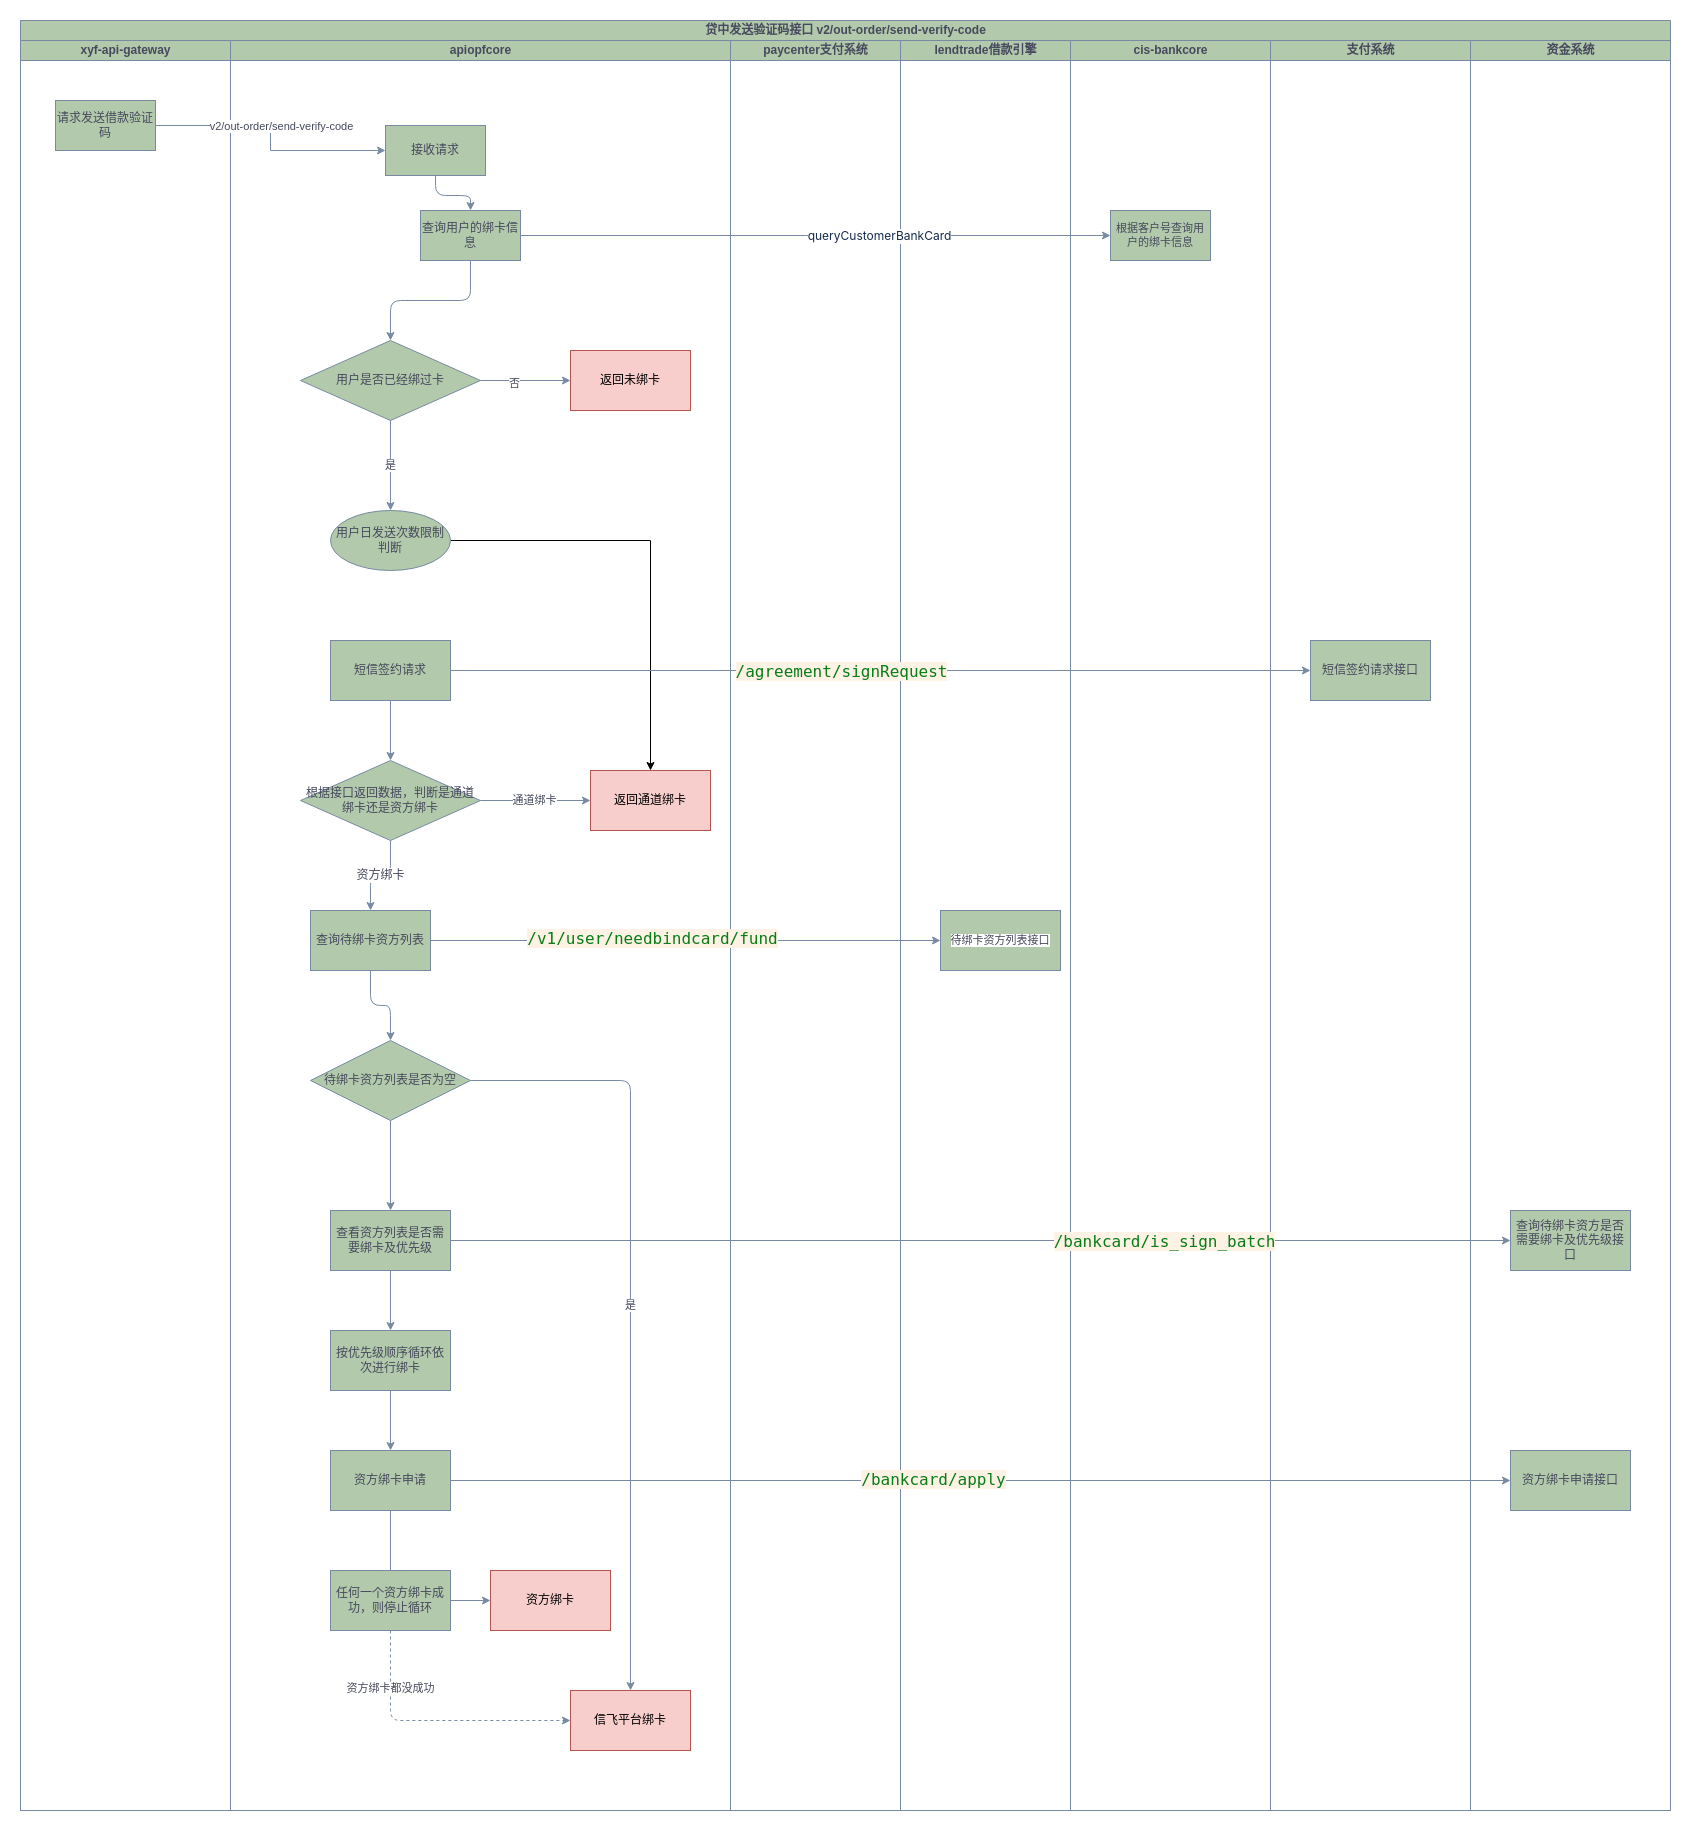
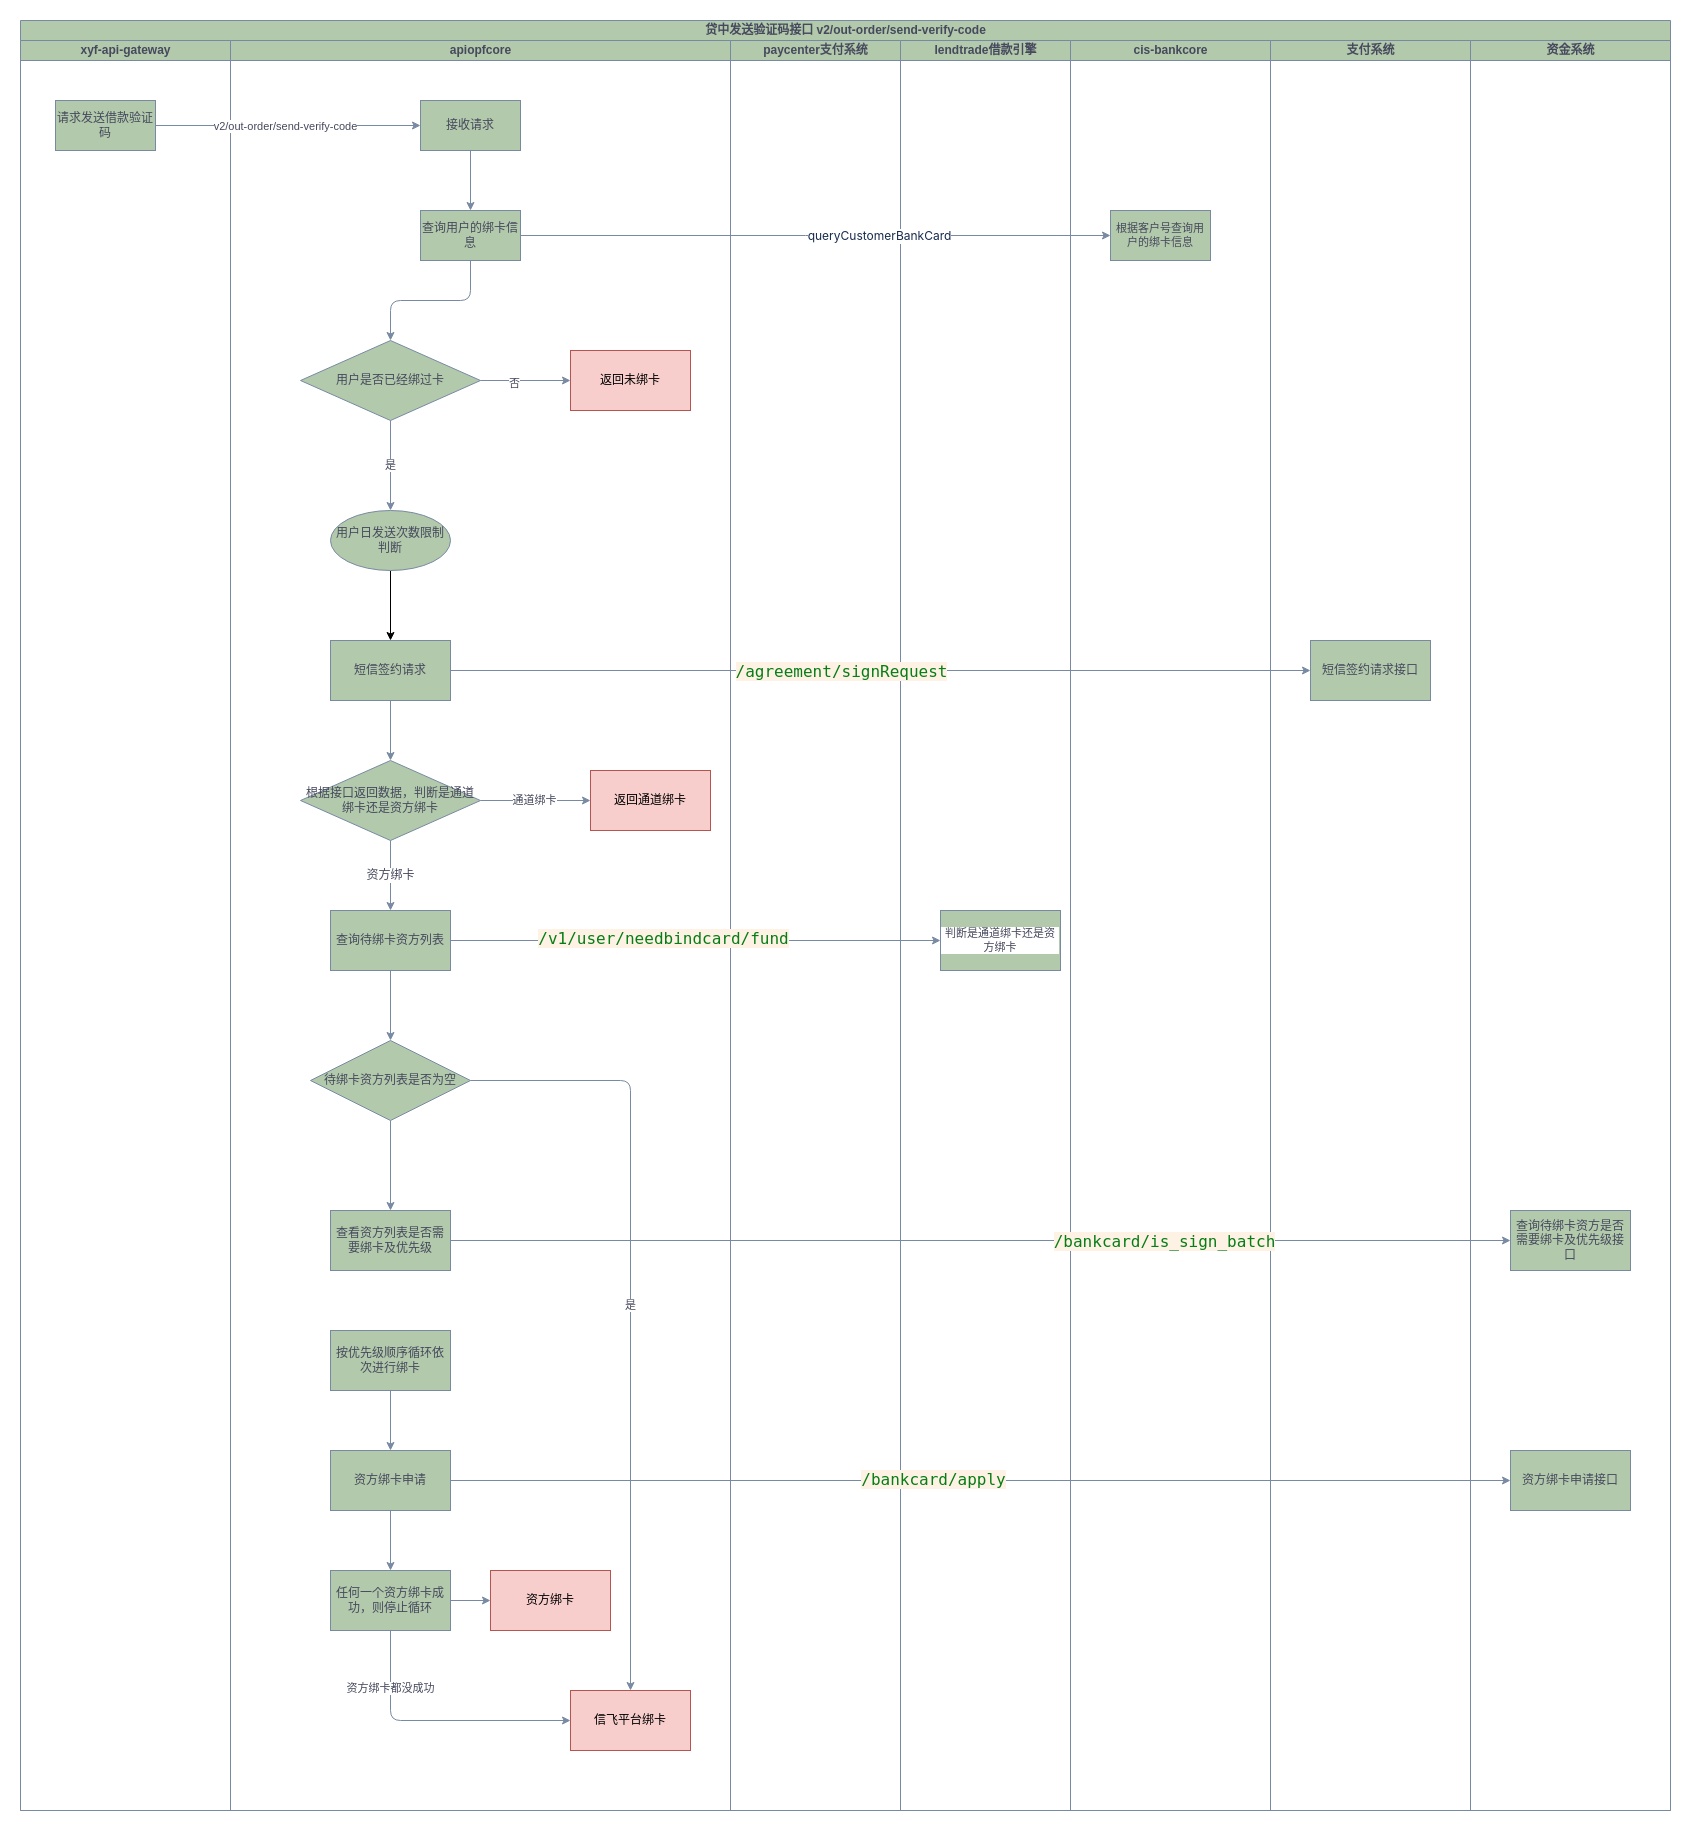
node "接收请求": moved (436, 151) -> (471, 126)
edge "用户日发送次数限制判断" -> "返回通道绑卡": now "用户日发送次数限制判断" -> "短信签约请求"
node "查询待绑卡资方列表": moved (371, 941) -> (391, 941)
node "待绑卡资方列表接口": label "待绑卡资方列表接口" -> "判断是通道绑卡还是资方绑卡"
edge "查看资方列表是否需要绑卡及优先级" -> "按优先级顺序循环依次进行绑卡": removed
edge "资方绑卡申请" -- "任何一个资方绑卡成功，则停止循环": arrowhead none -> classic
edge "任何一个资方绑卡成功，则停止循环" -> "信飞平台绑卡": style dashed -> solid
